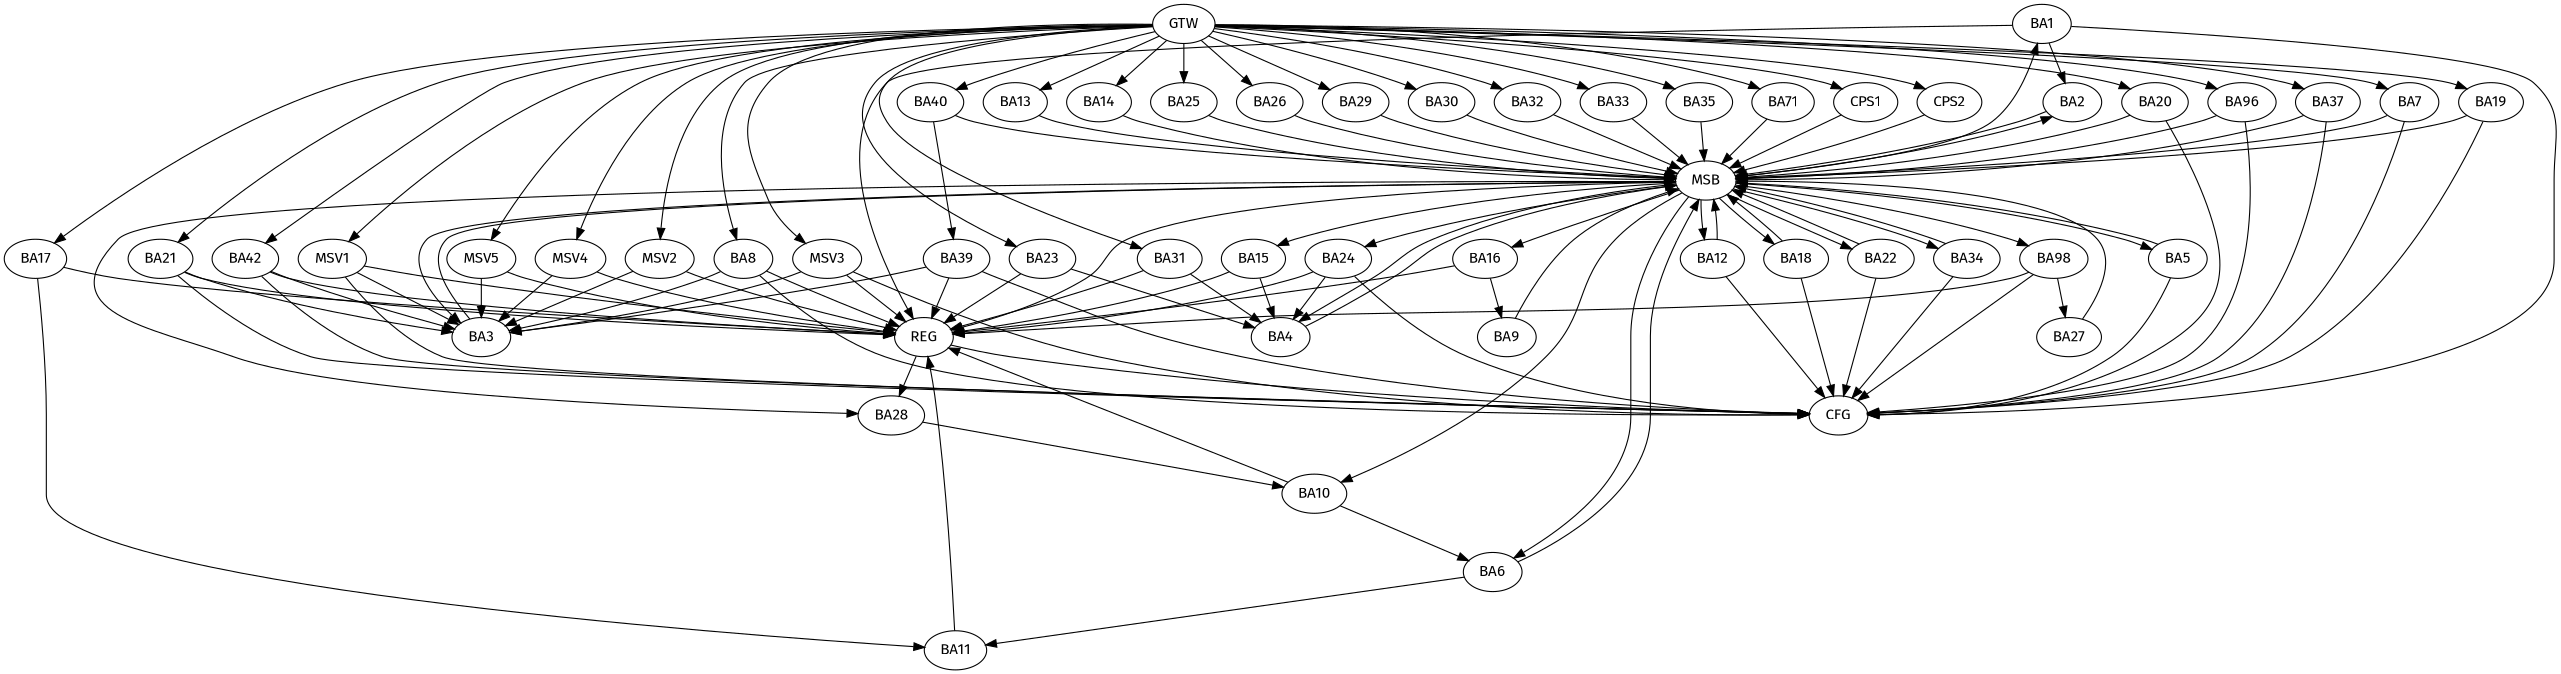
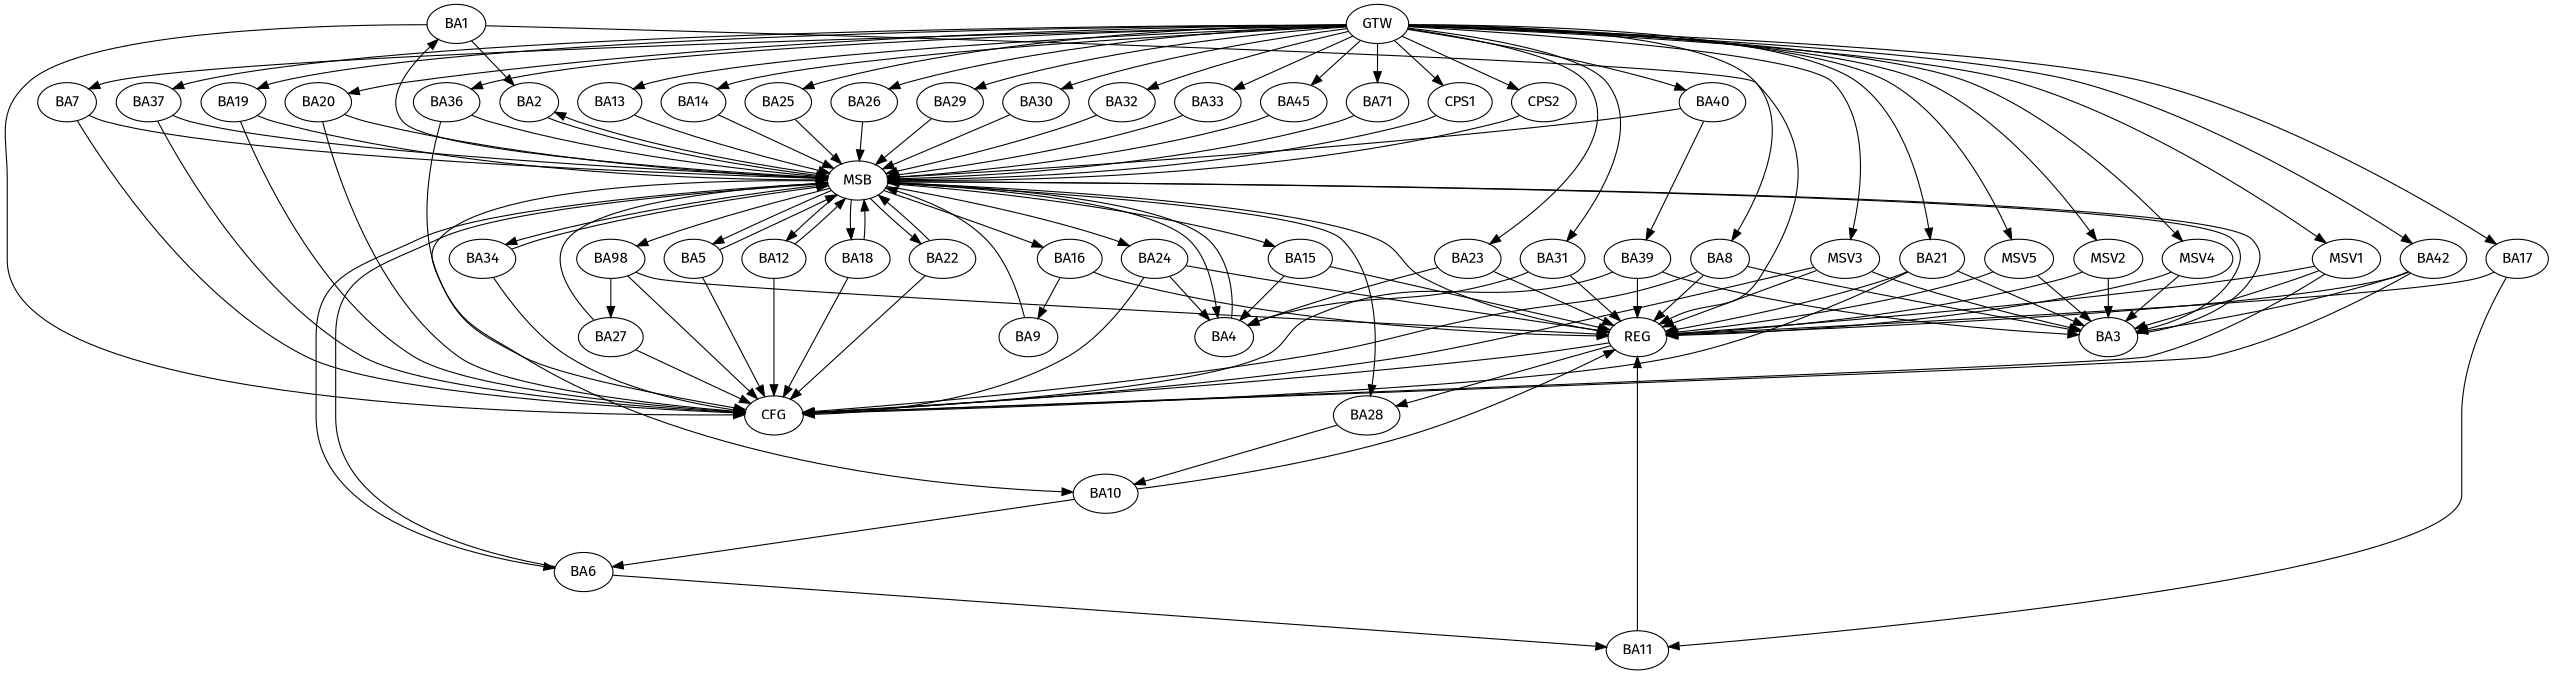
node "BA35": label "BA35" -> "BA45"
node "BA96": label "BA96" -> "BA36"
edge "BA27" -> "CFG": added
